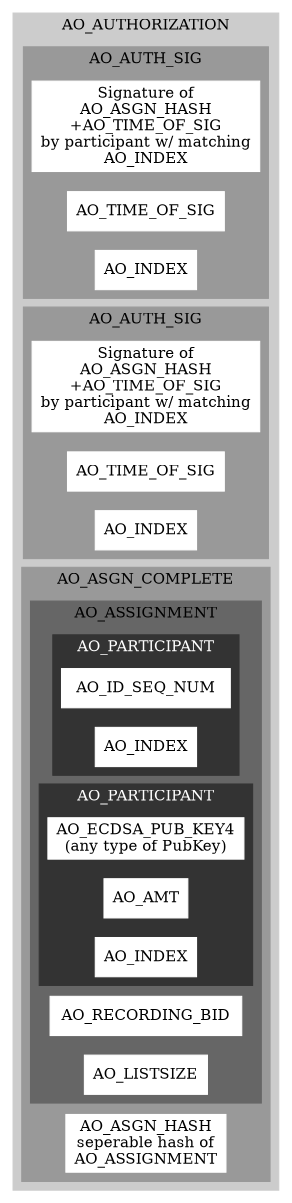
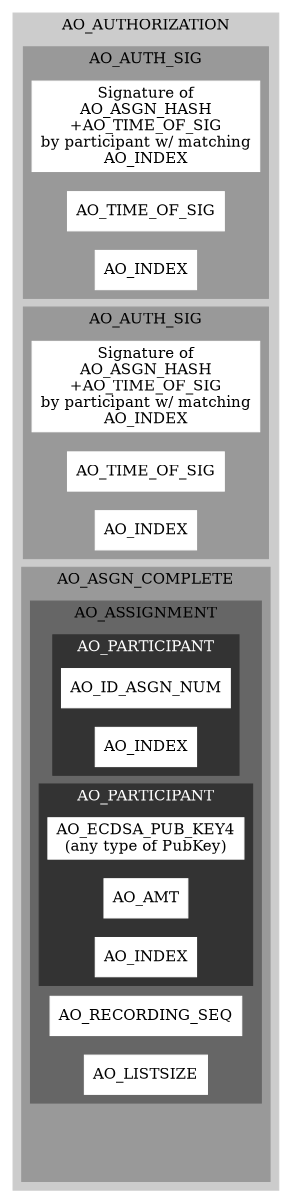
node "AO_ID_SEQ_NUM": label "AO_ID_SEQ_NUM" -> "AO_ID_ASGN_NUM"
node "AO_RECORDING_BID": label "AO_RECORDING_BID" -> "AO_RECORDING_SEQ"
node "AO_ASGN_HASH seperable hash of AO_ASSIGNMENT": removed
